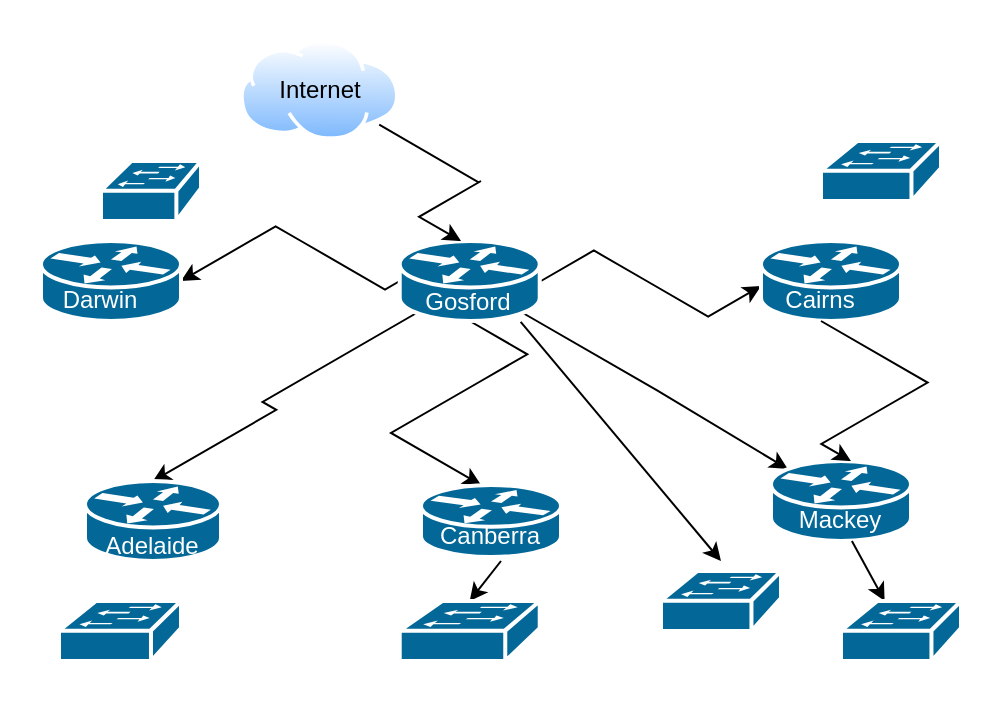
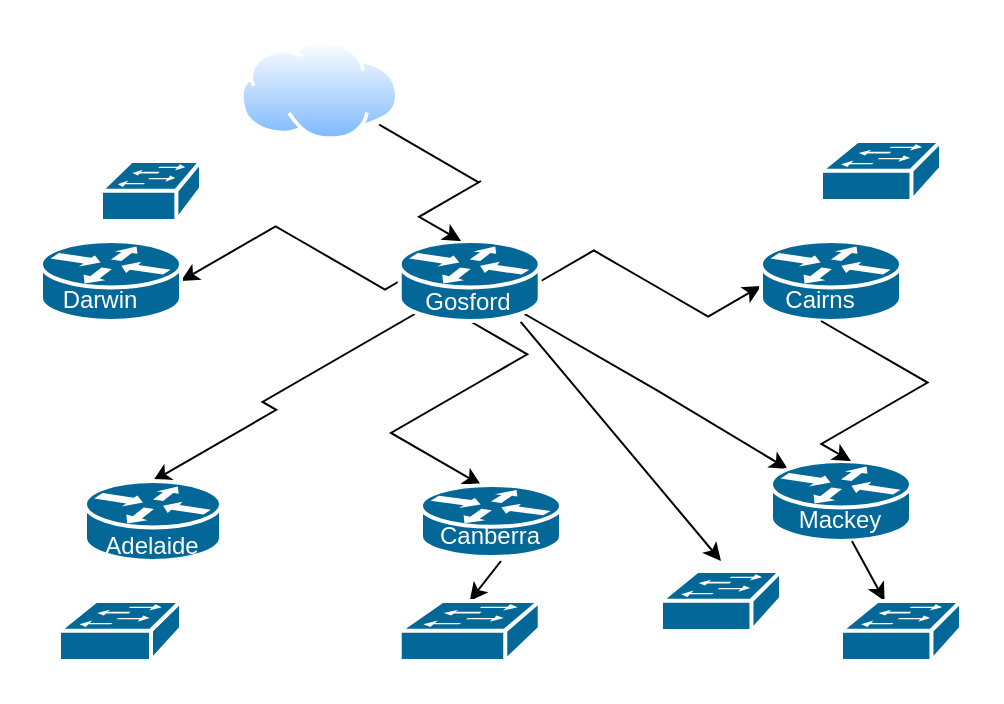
node "Internet": removed
